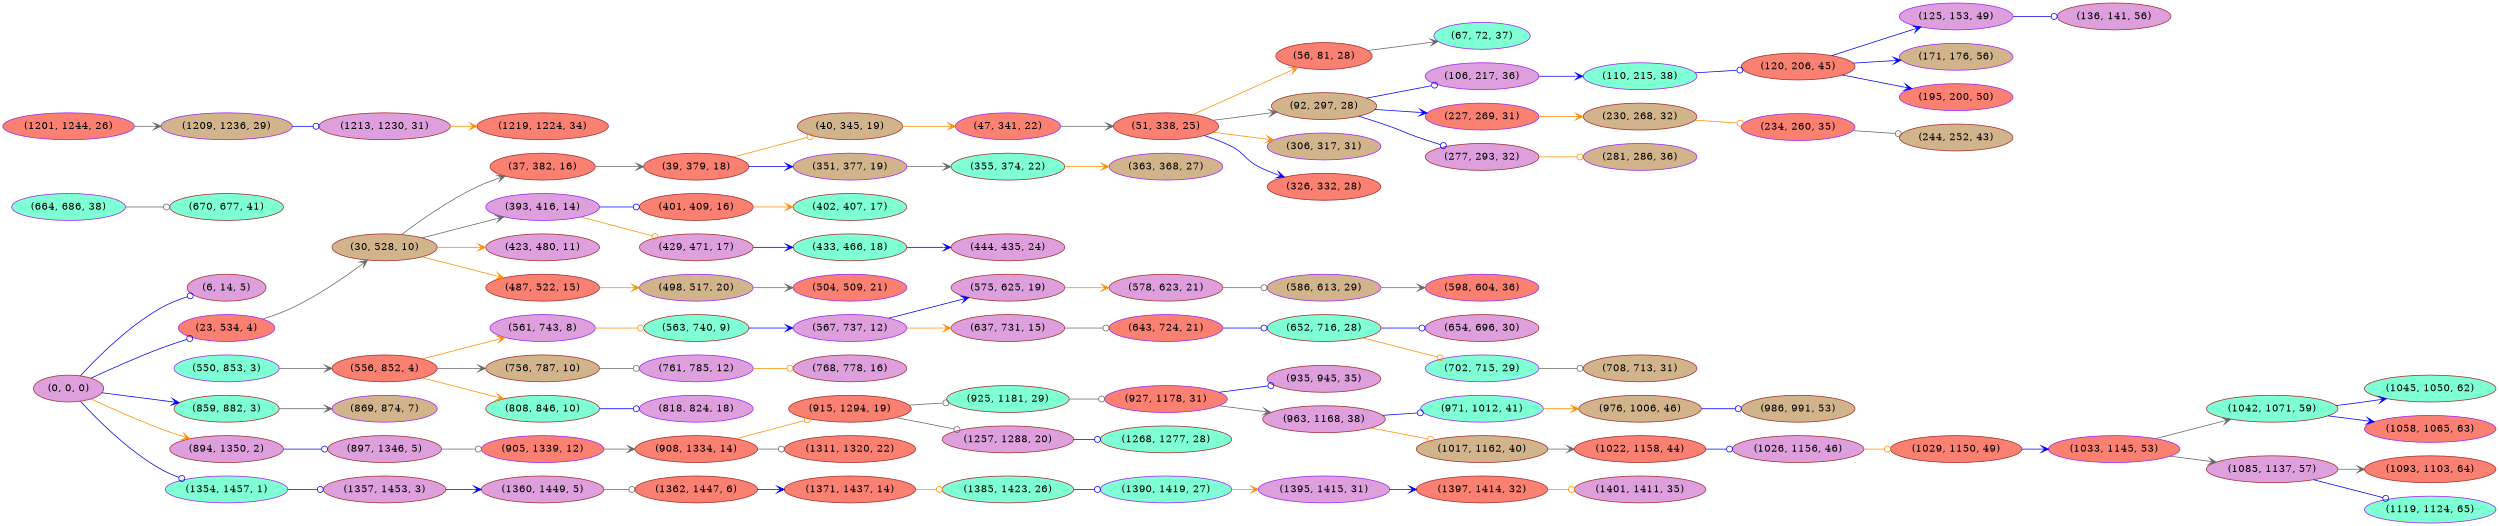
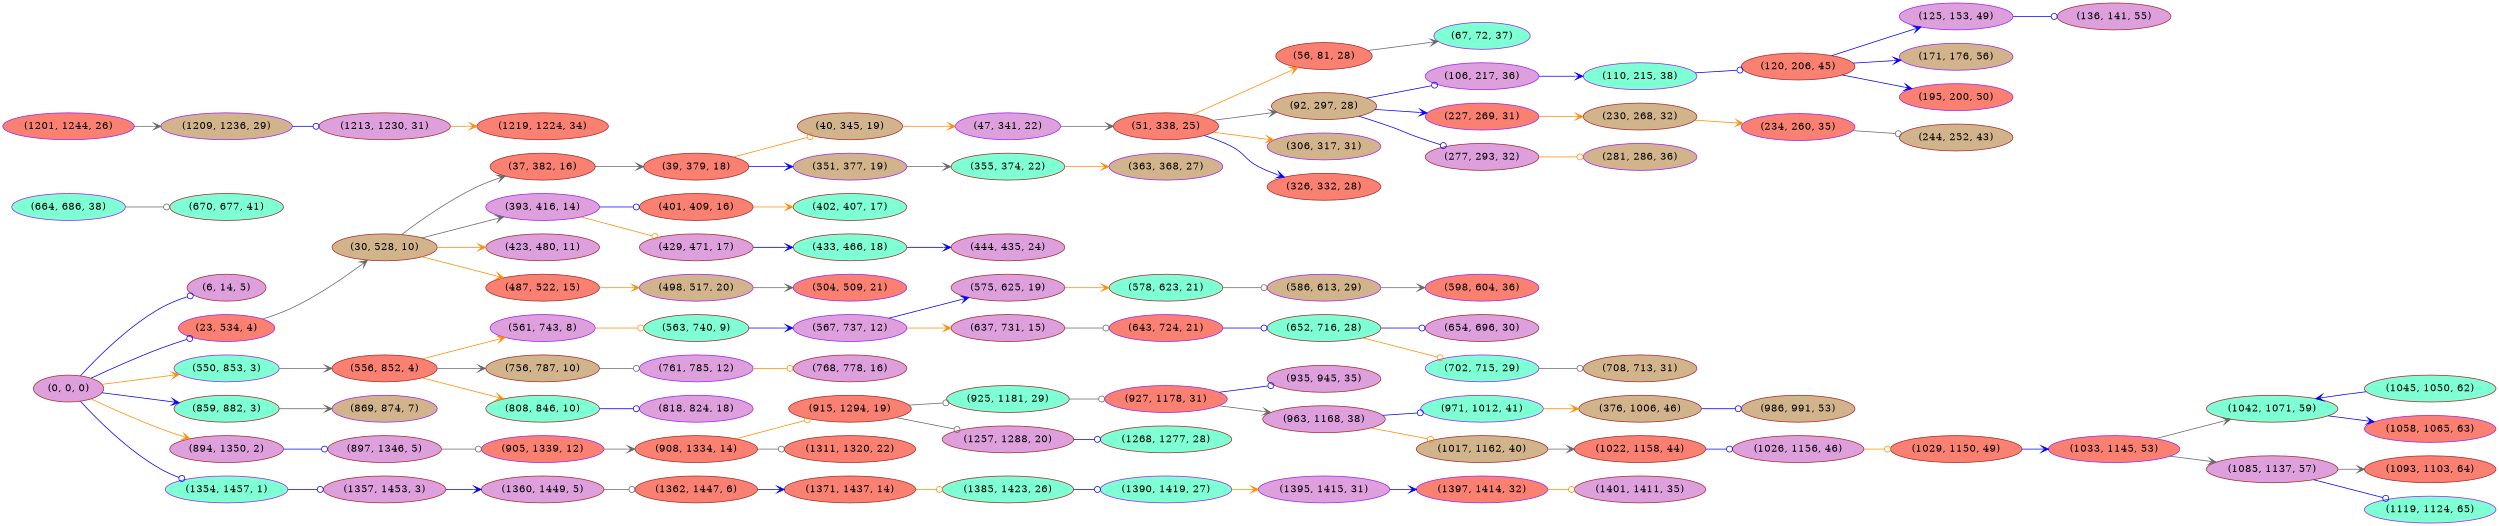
node "(136, 141, 56)": label "(136, 141, 56)" -> "(136, 141, 55)"
edge "(230, 268, 32)" -> "(234, 260, 35)": arrowhead odot -> vee
node "(47, 341, 22)": fillcolor salmon -> plum
node "(578, 623, 21)": fillcolor plum -> aquamarine
edge "(0, 0, 0)" -> "(550, 853, 3)": added
edge "(1042, 1071, 59)" -> "(1045, 1050, 62)": reversed
node "(976, 1006, 46)": label "(976, 1006, 46)" -> "(376, 1006, 46)"
node "(1397, 1414, 32)": color brown -> purple
